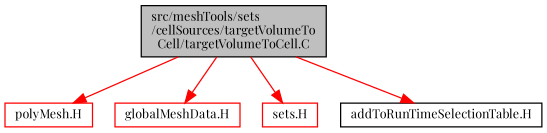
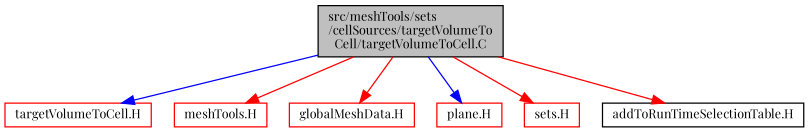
node "polyMesh.H": label "polyMesh.H" -> "meshTools.H"
node "targetVolumeToCell.H": added
node "plane.H": added
